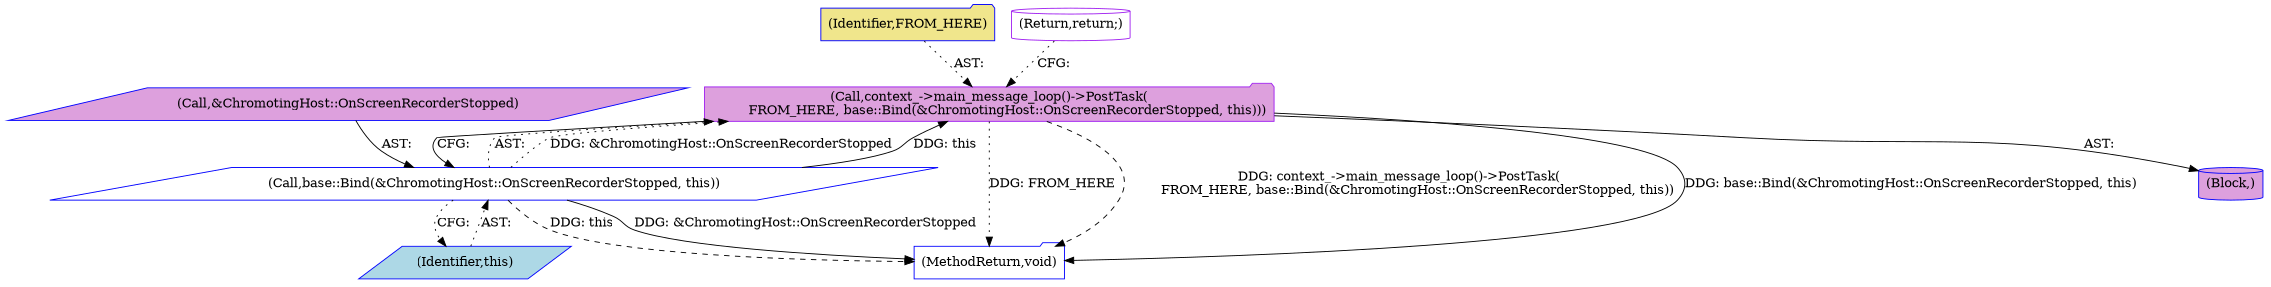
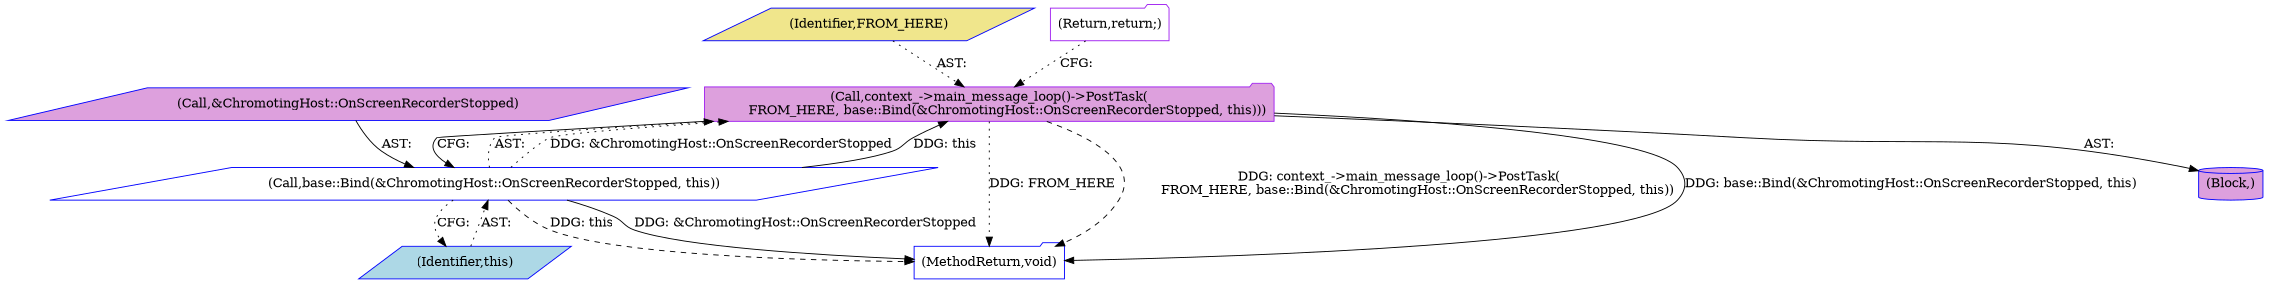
node "(Identifier,FROM_HERE)": shape folder -> parallelogram
node "(Return,return;)": shape cylinder -> folder
